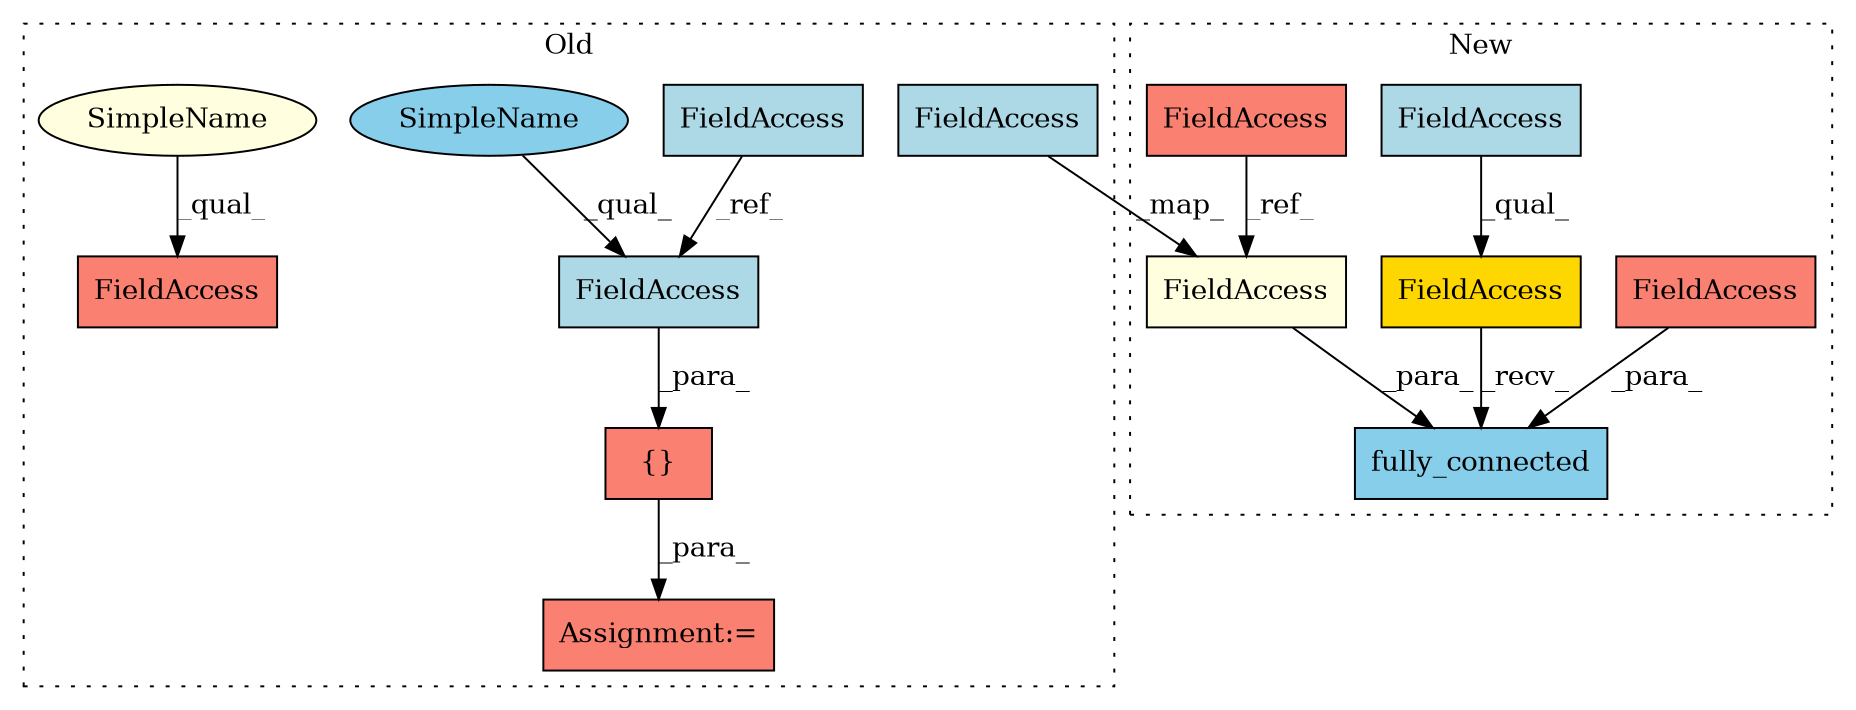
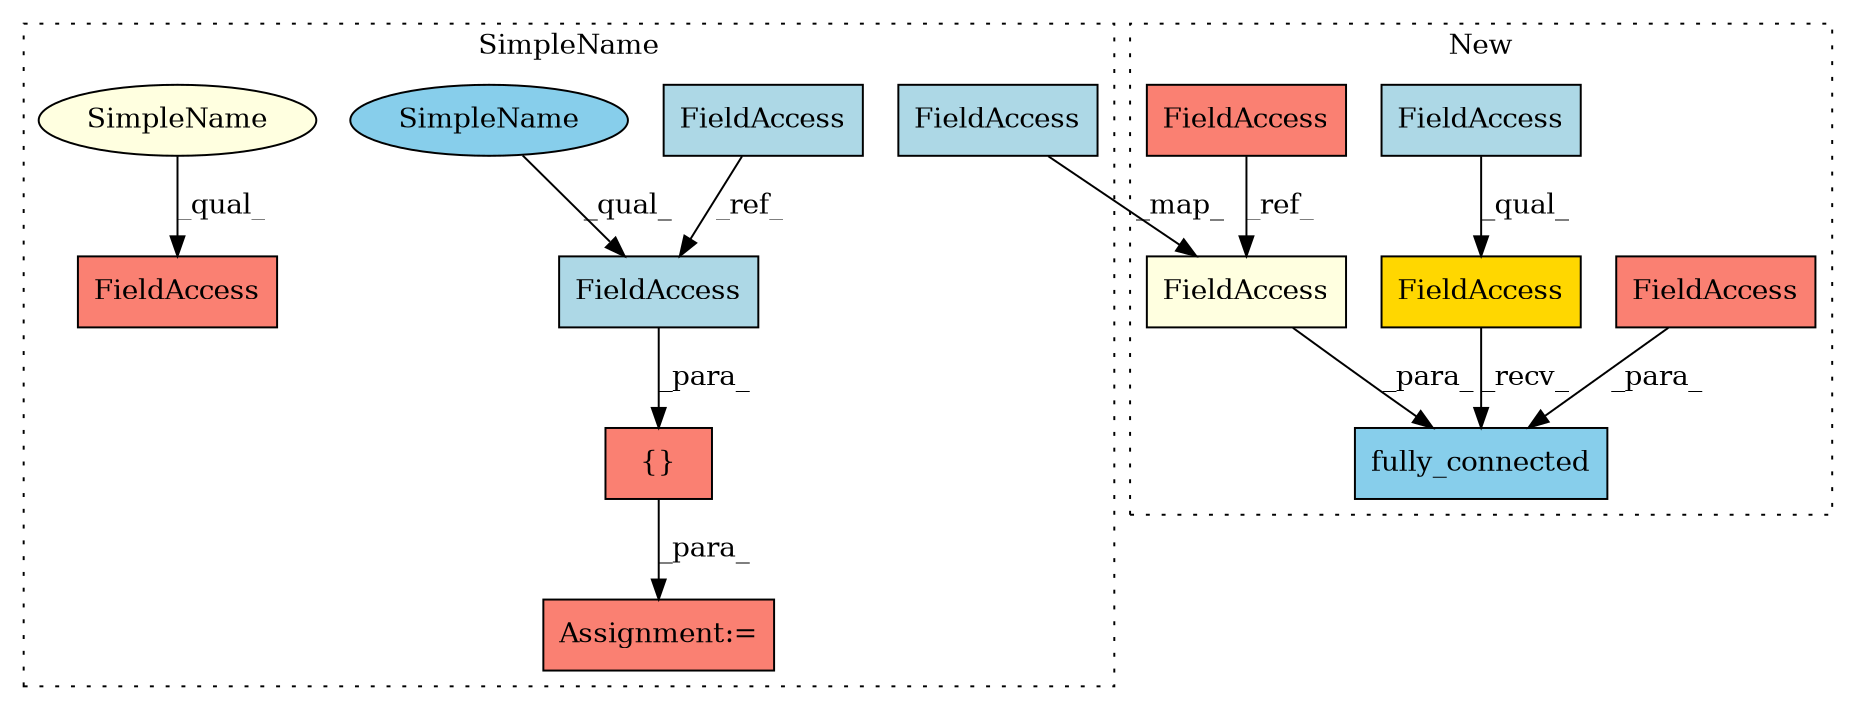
cluster "Old": label "Old" -> "SimpleName"
